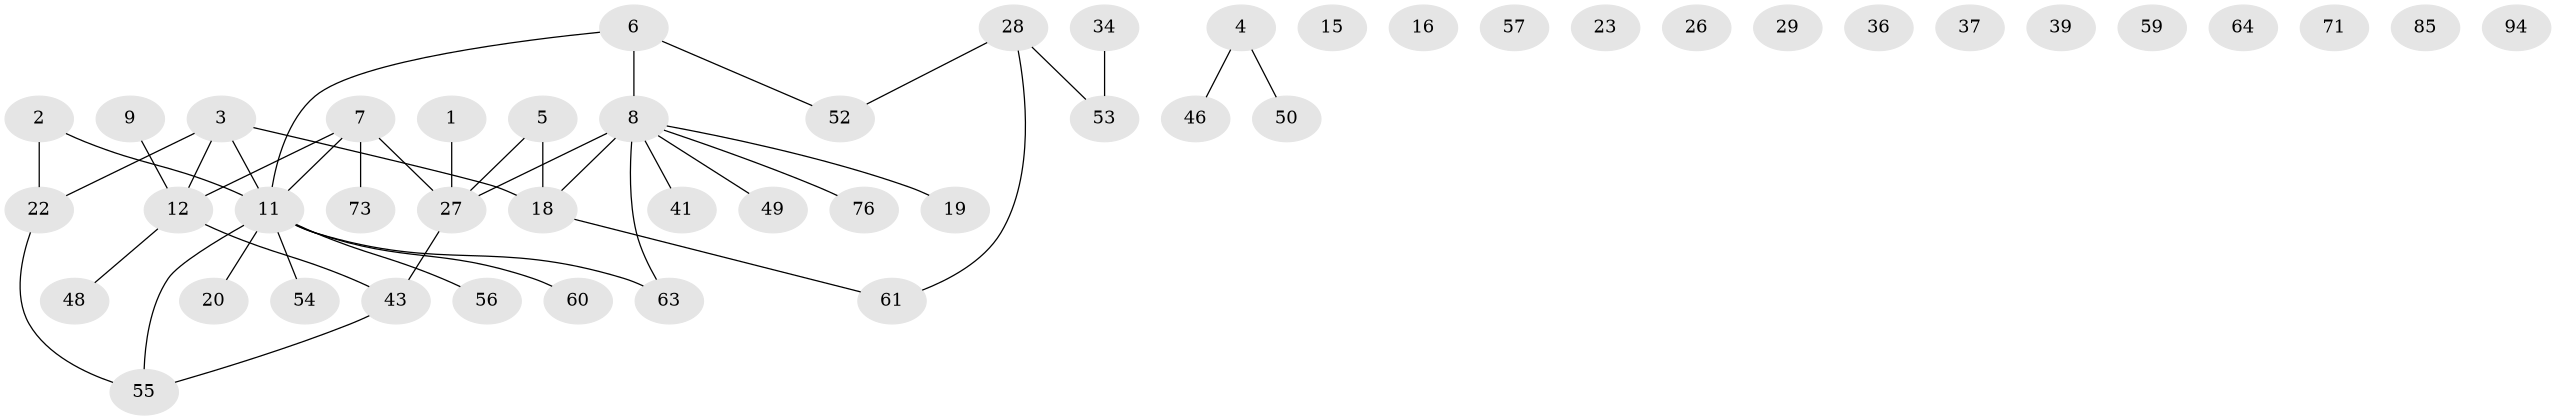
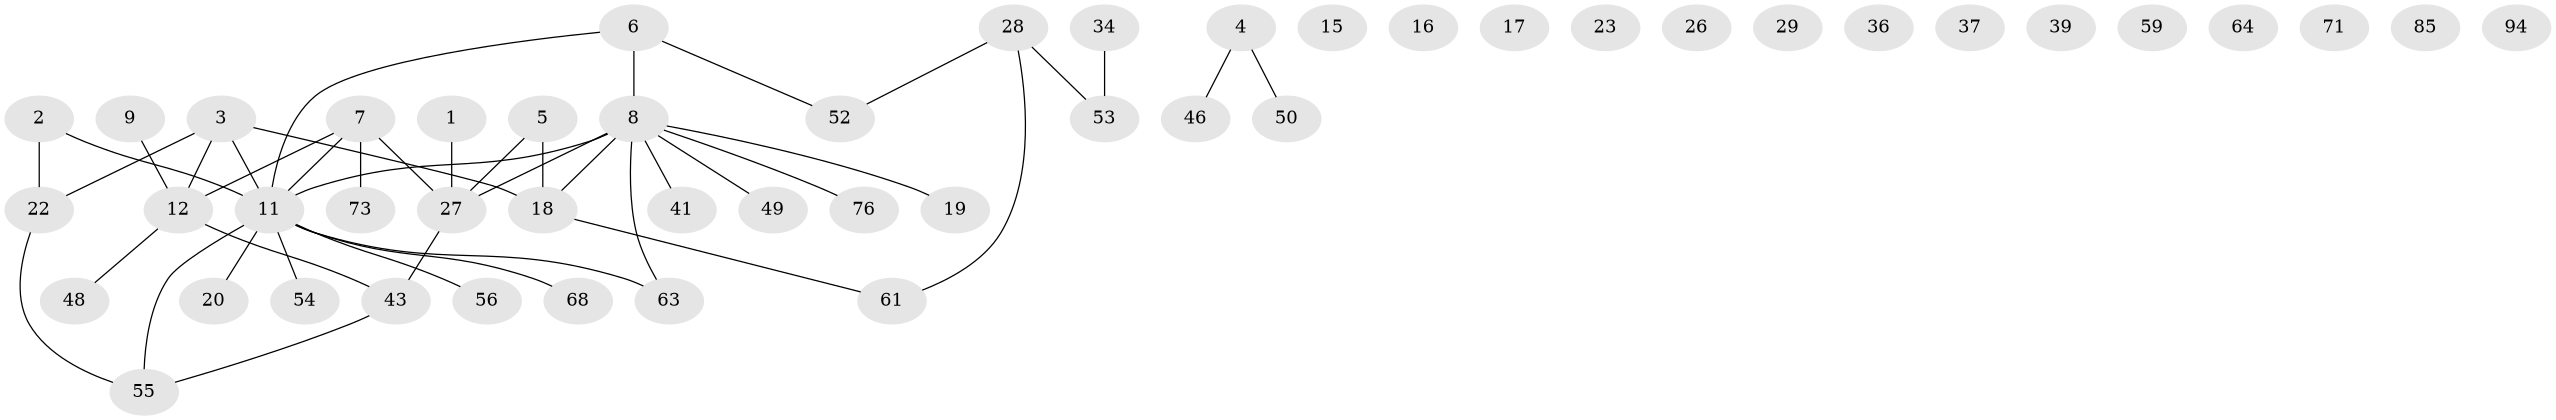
node "57": label "57" -> "17"
edge "8" -- "11": added
node "60": label "60" -> "68"
